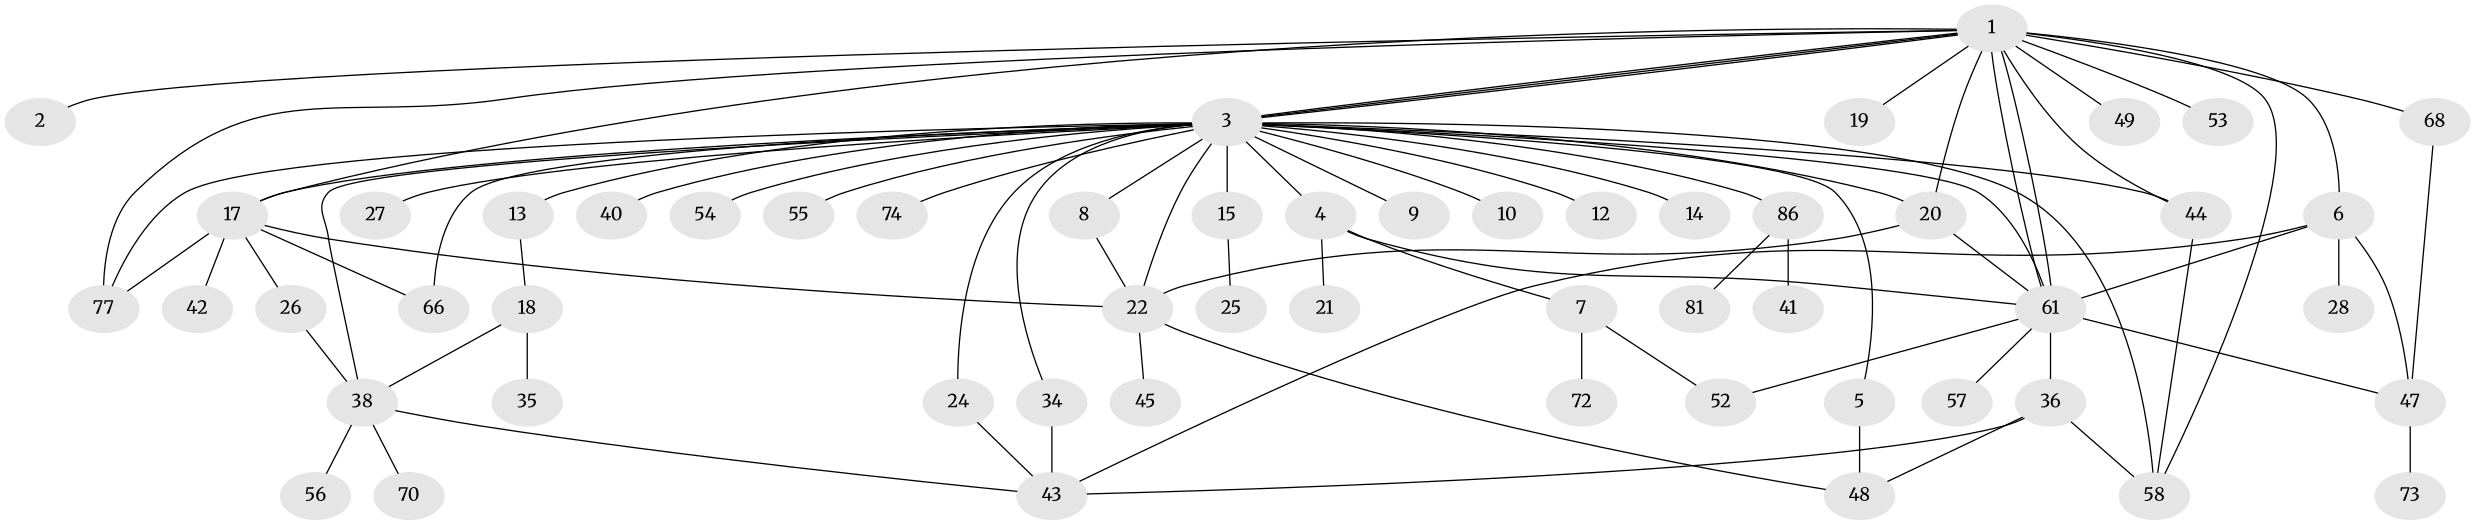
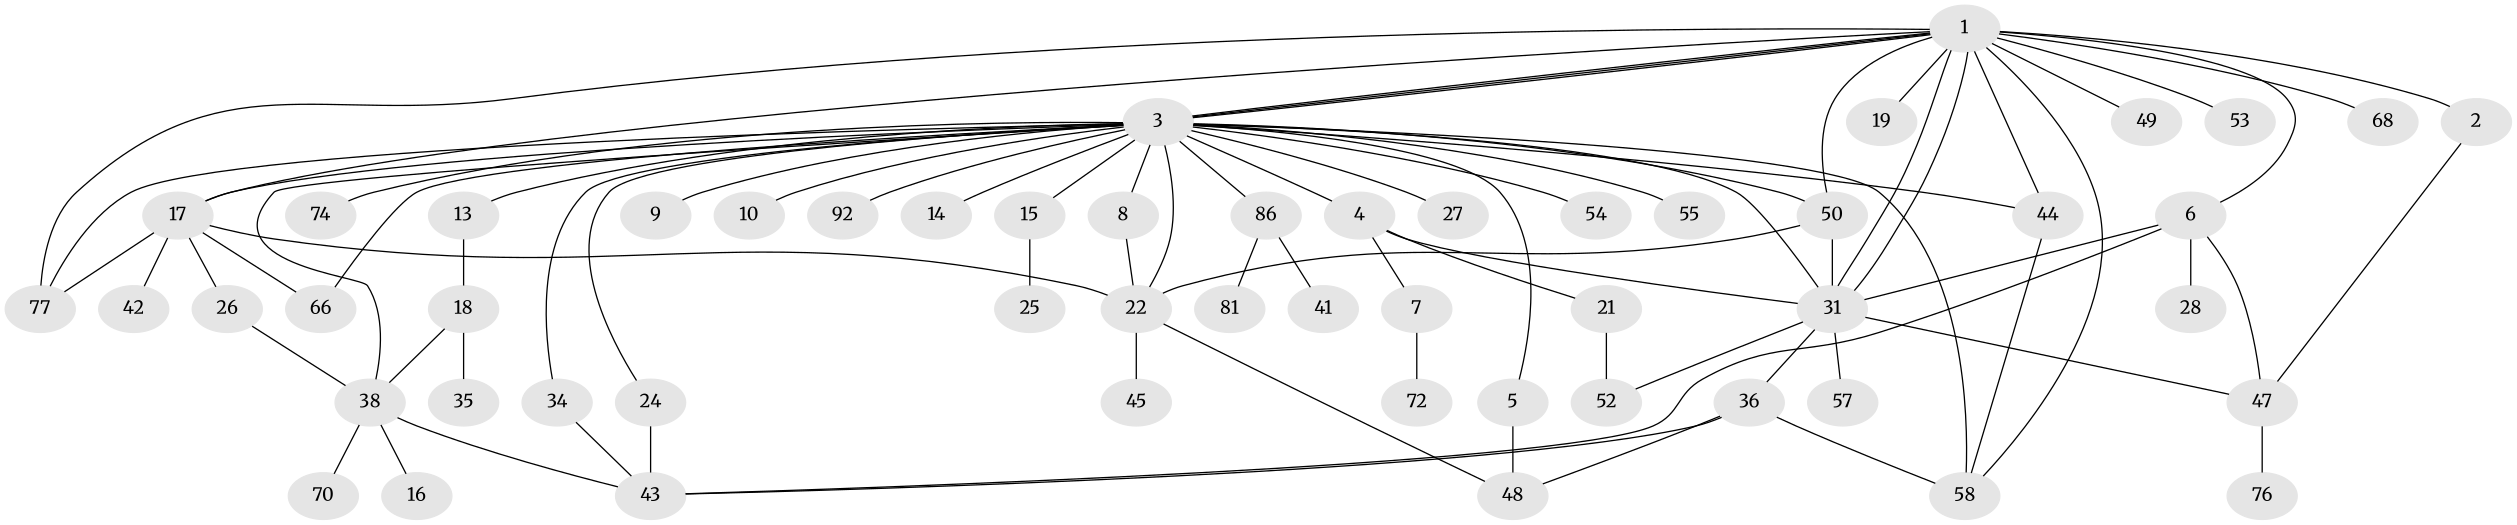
node "40": removed
node "12": label "12" -> "92"
node "20": label "20" -> "50"
edge "68" -- "47": now "2" -- "47"
node "61": label "61" -> "31"
edge "7" -- "52": now "21" -- "52"
node "56": label "56" -> "16"
node "73": label "73" -> "76"
